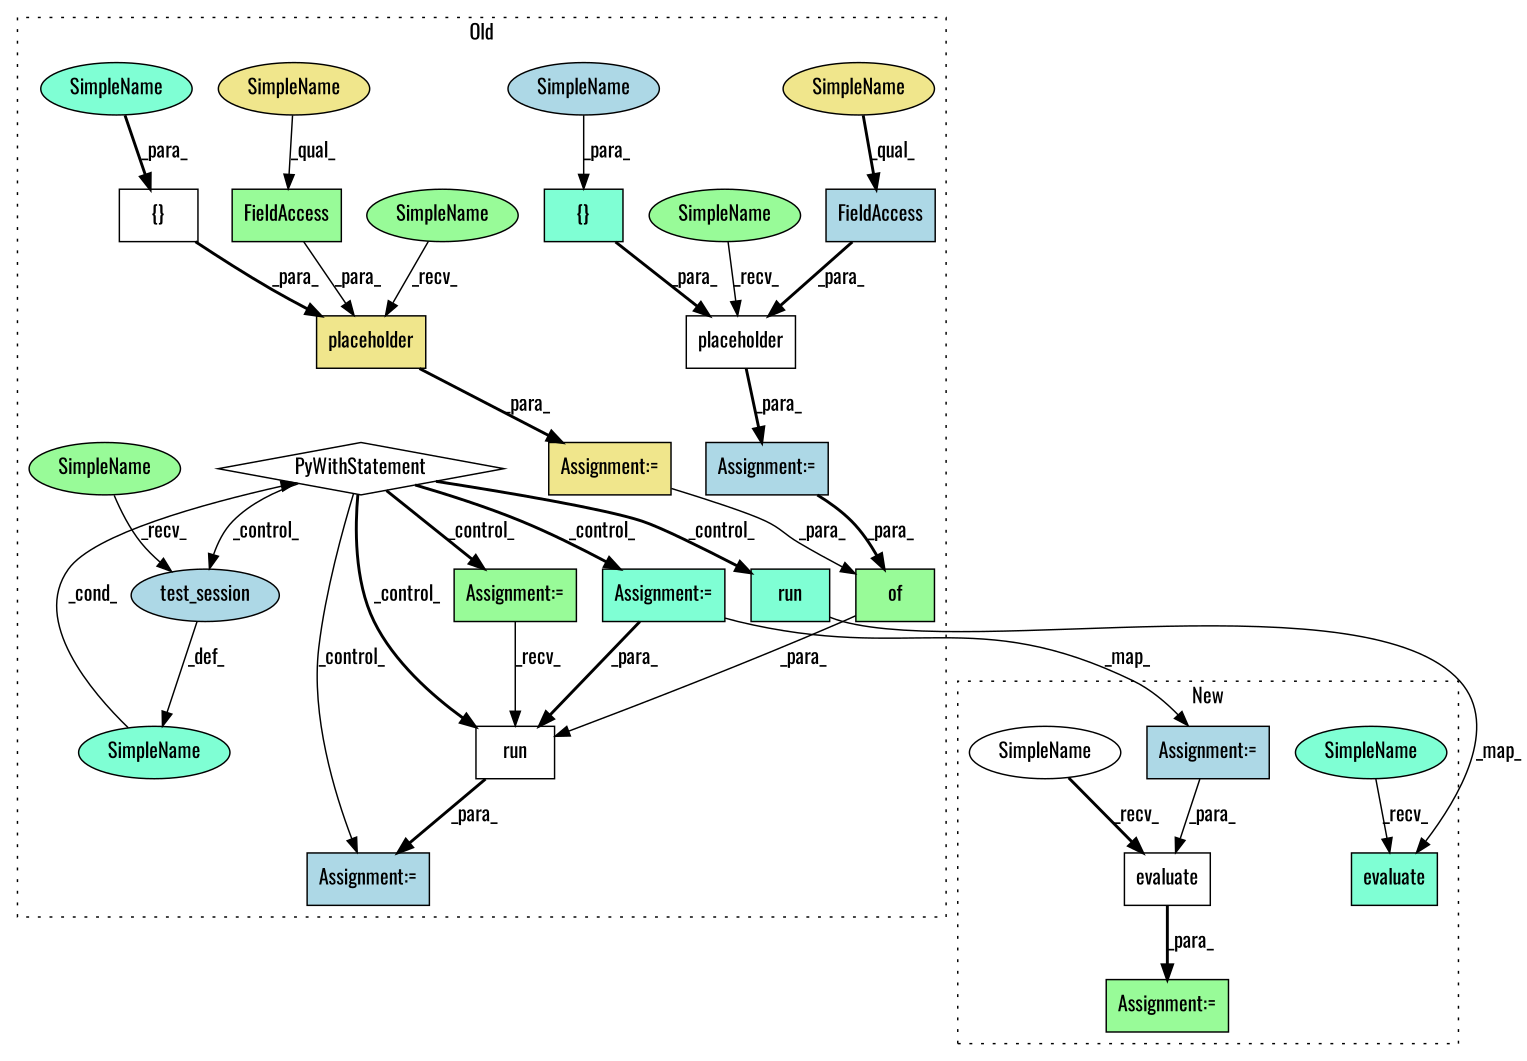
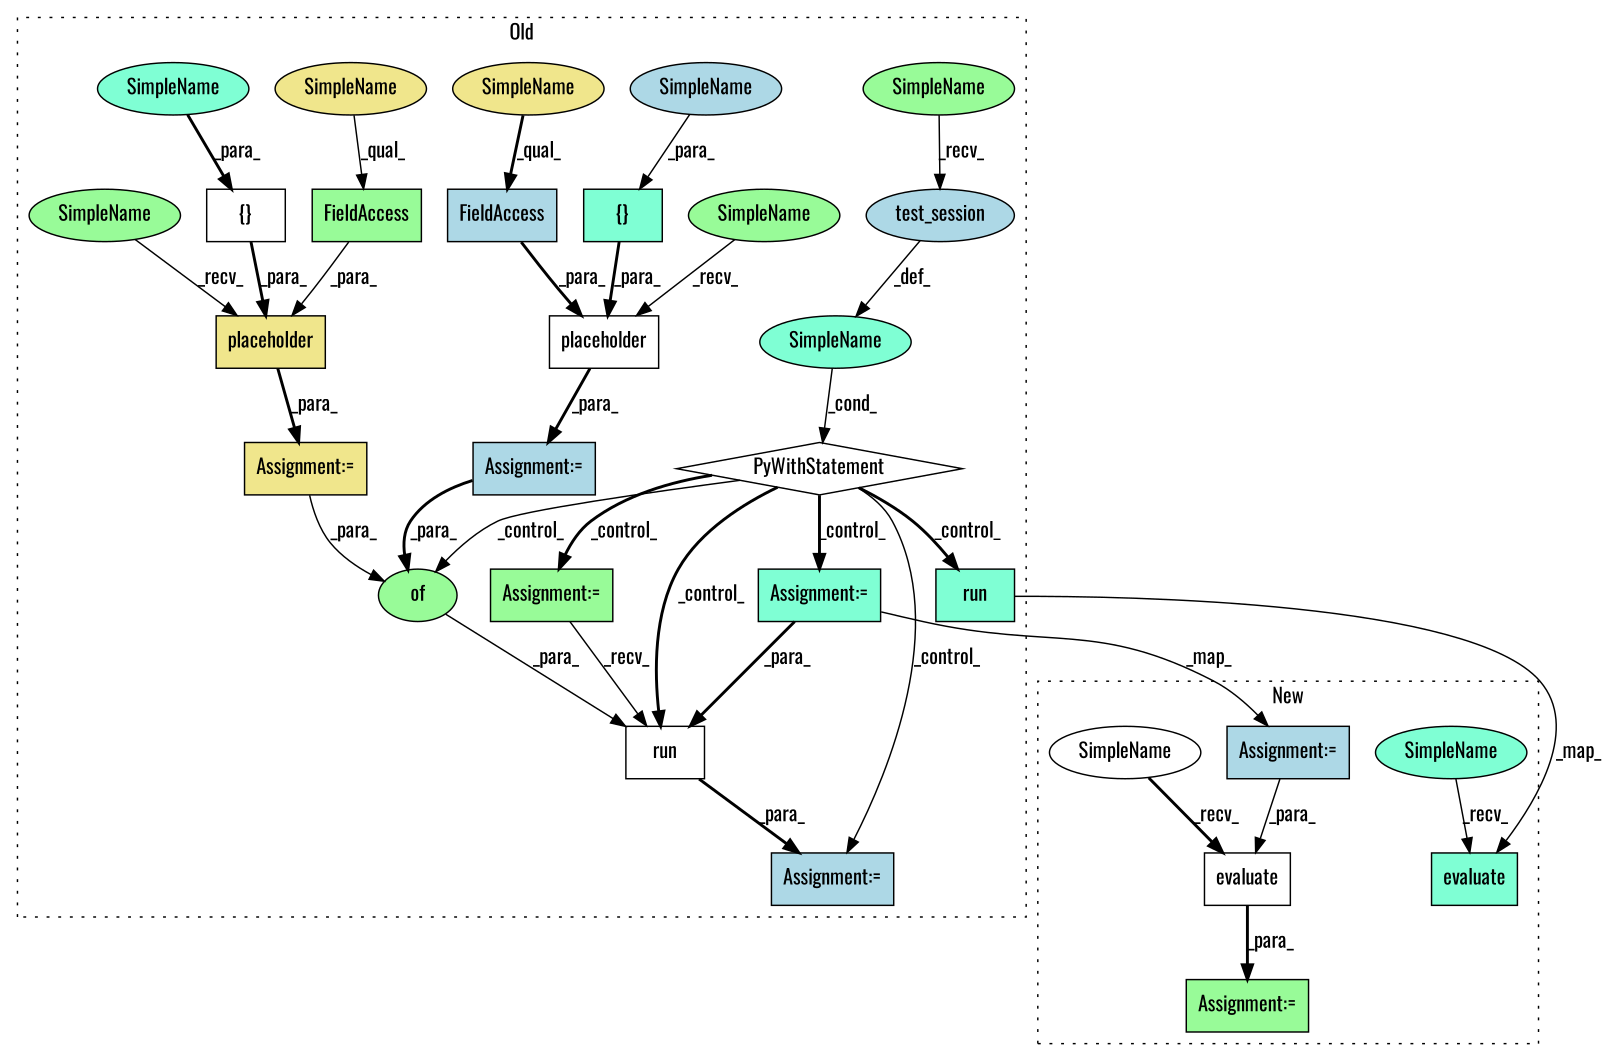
edge "PyWithStatement" -> "test_session": now "PyWithStatement" -> "of"
node "of": shape box -> ellipse
